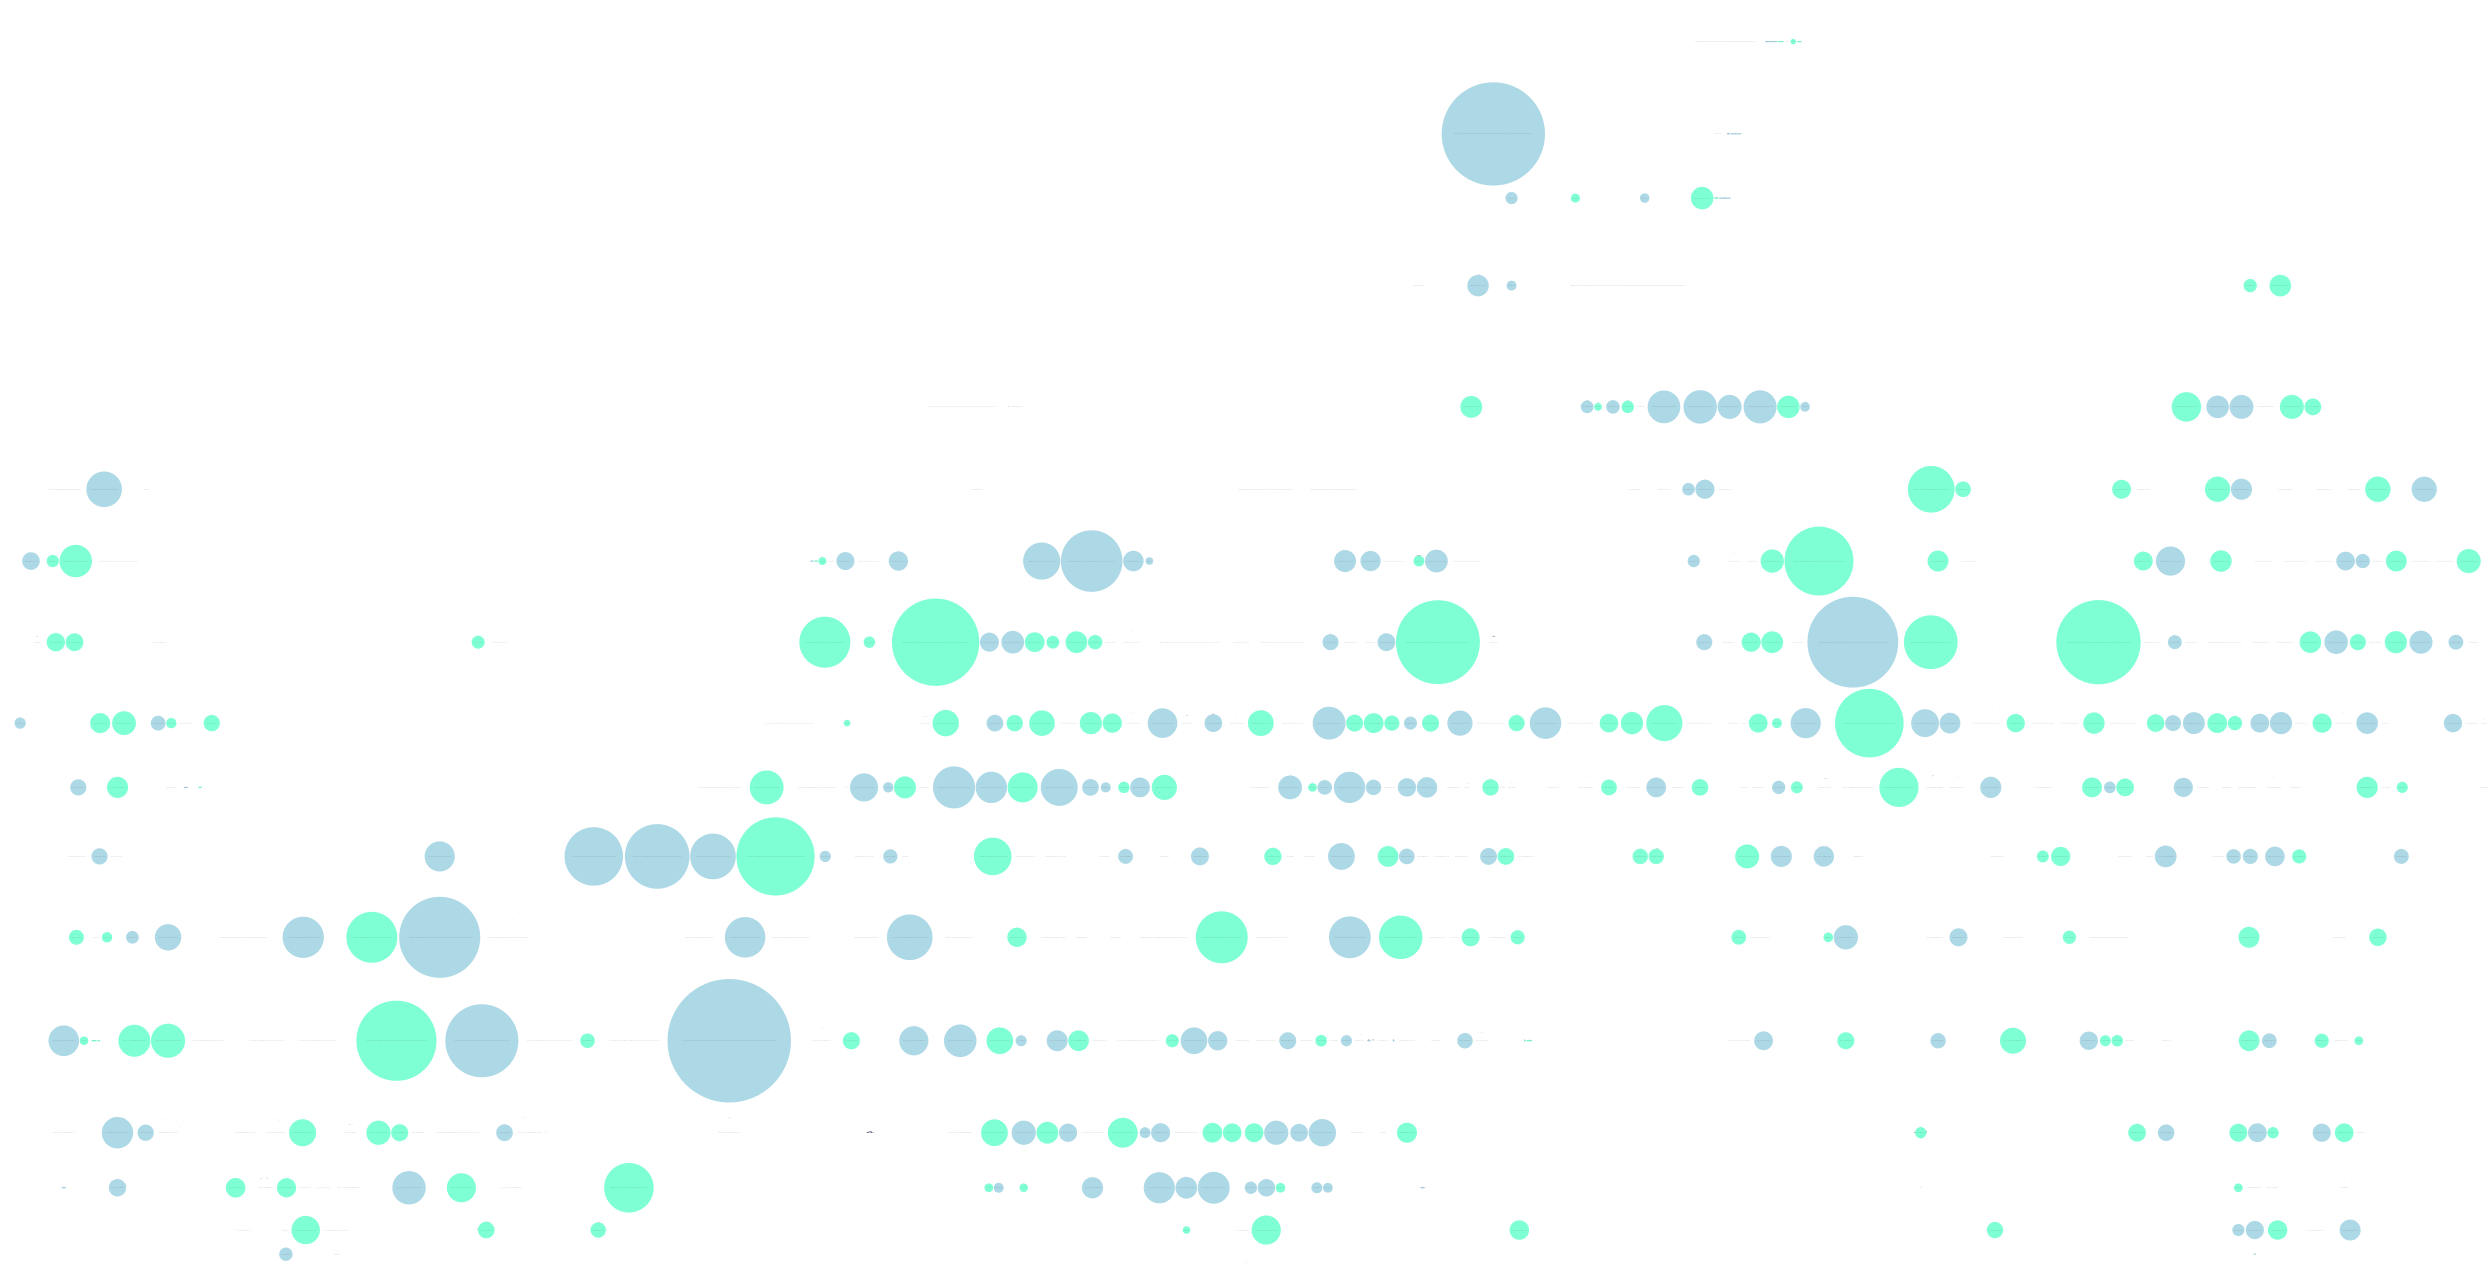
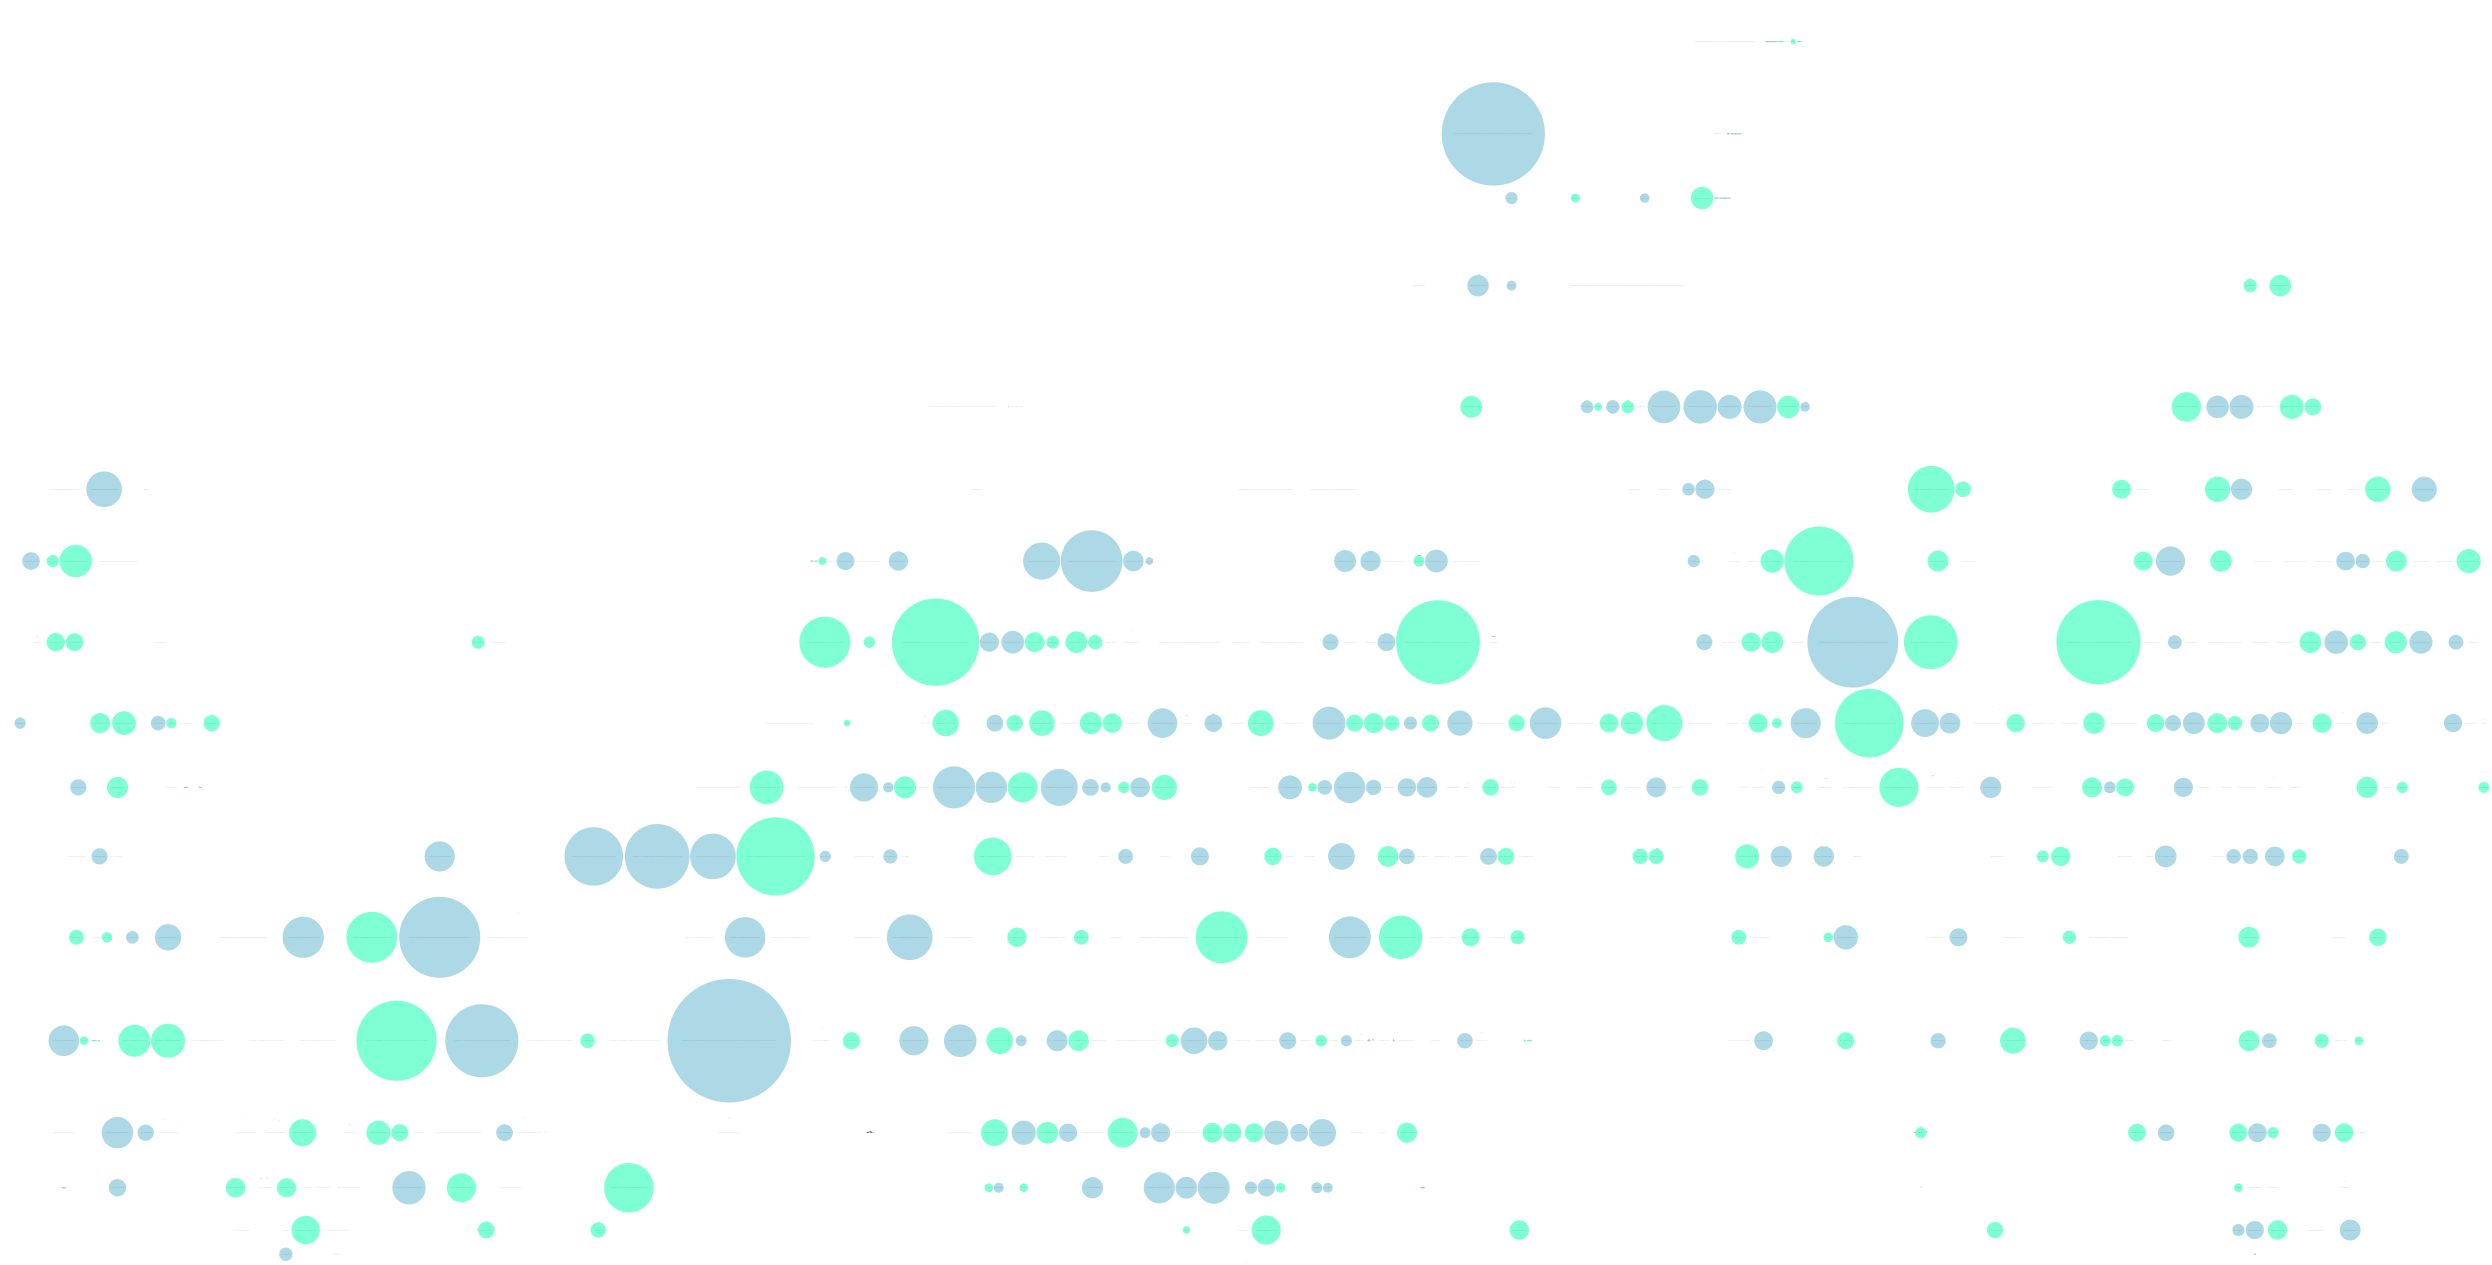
node "{_ZN9__gnu_cxx13new_allocatorIiED2Ev}": fillcolor white -> aquamarine
node "{_ZNSt6vectorISt4pairIciESaIS1_EE5beginEv|{<s0>1381}}": fillcolor white -> aquamarine
